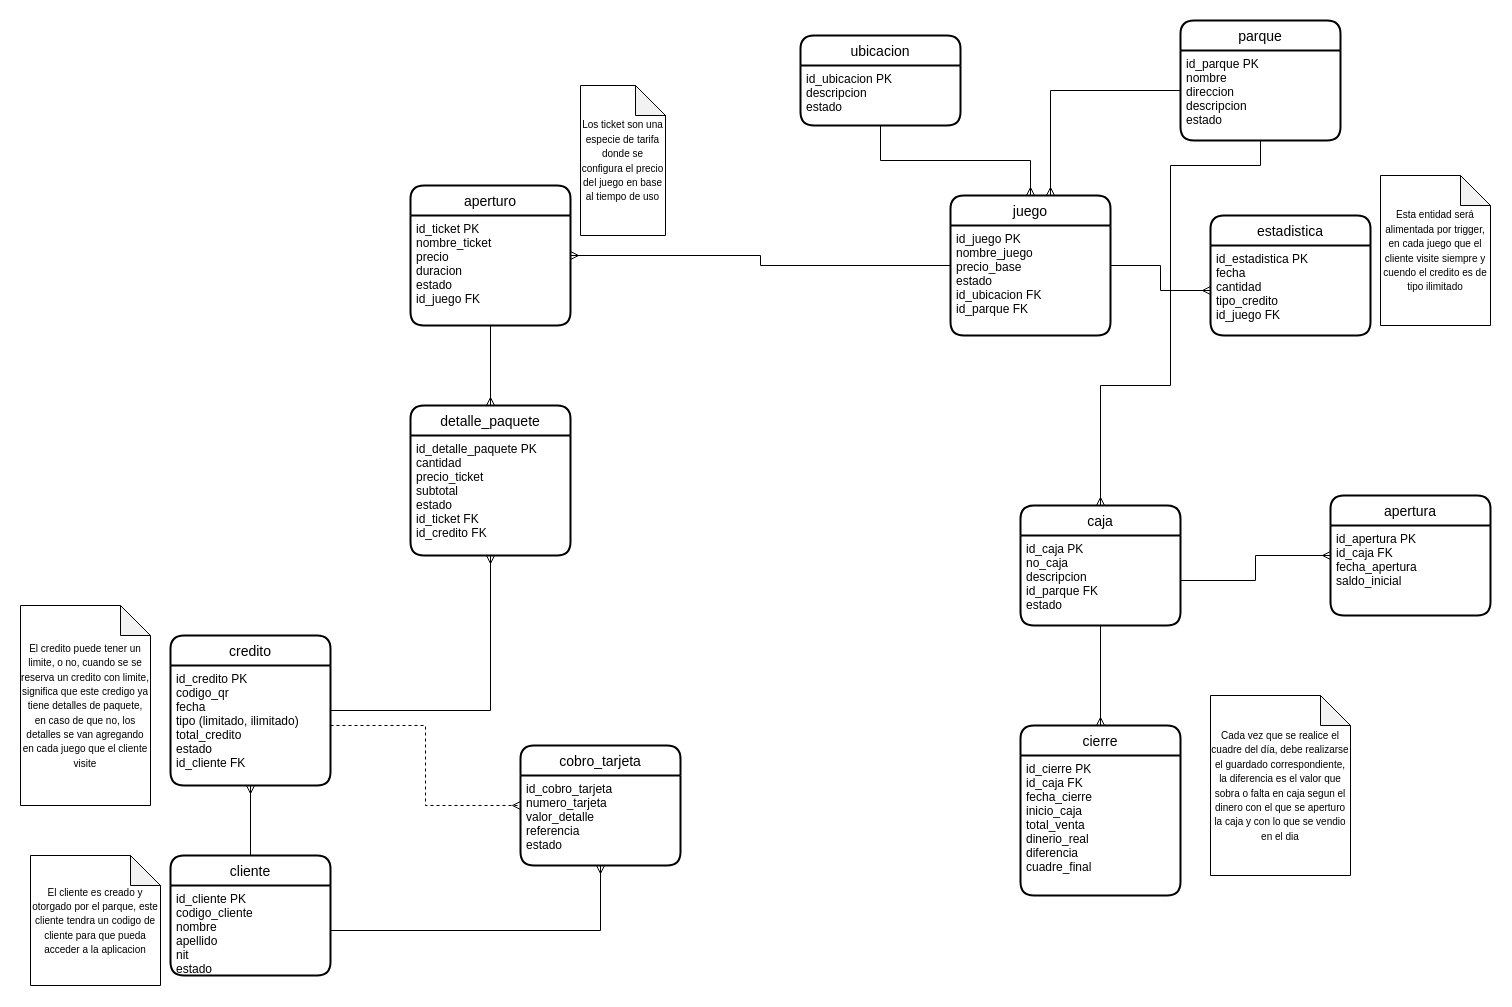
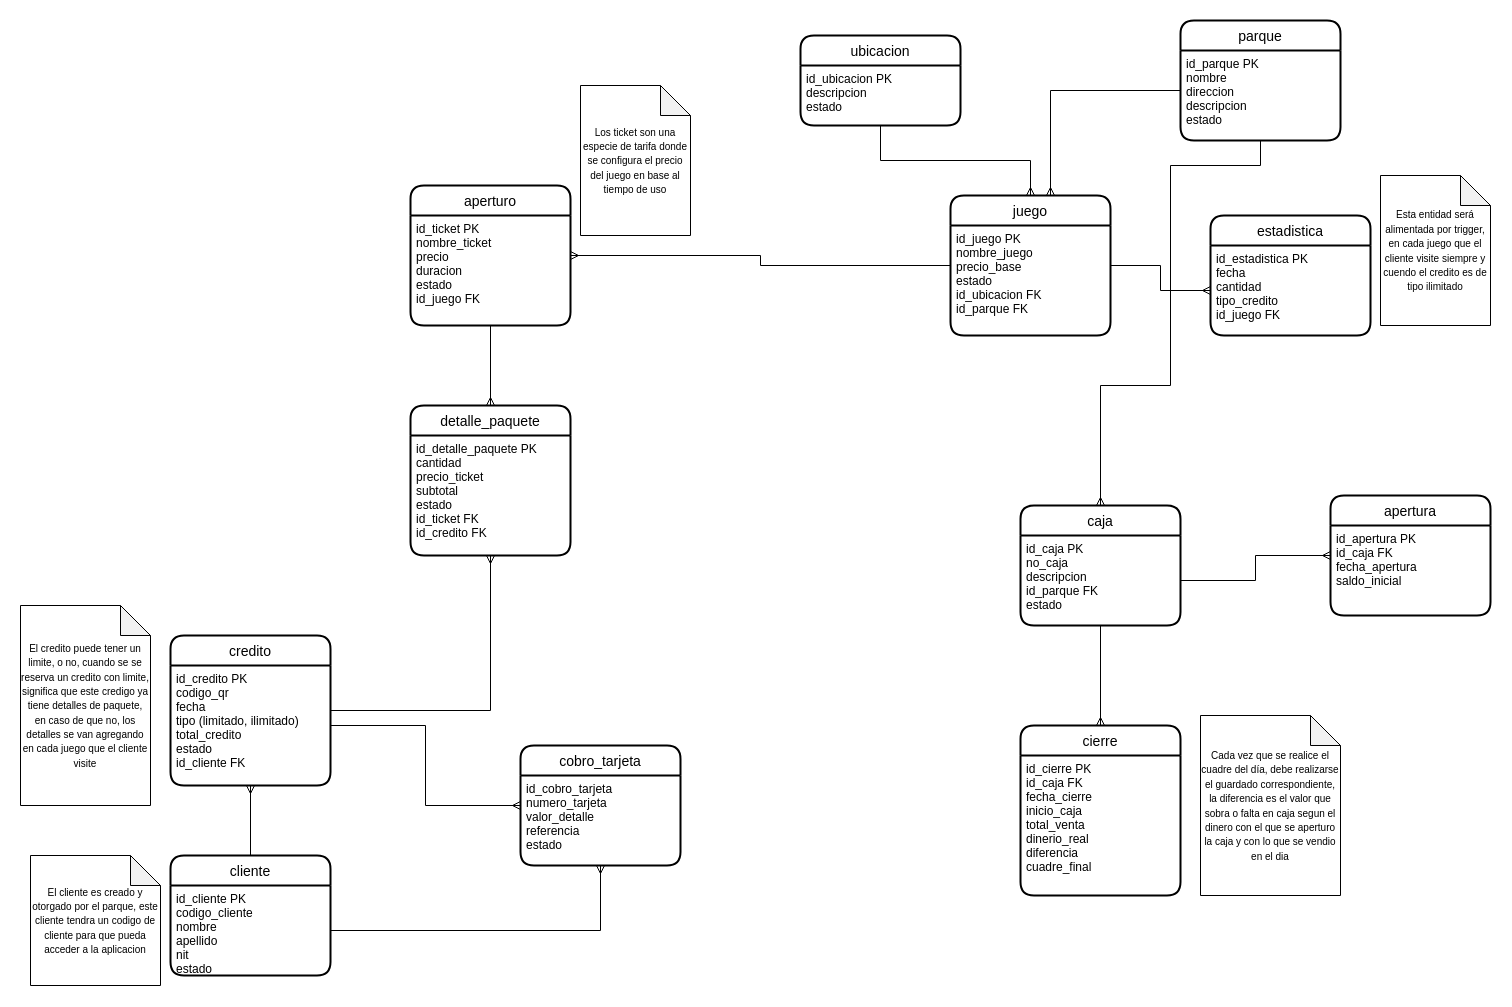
node "Los ticket son una especie de tarifa donde se configura el precio del juego en base al tiempo de uso": size 85x150 -> 110x150
edge "id_credito PK codigo_qr fecha tipo (limitado, ilimitado) total_credito estado id_cliente FK" -> "cobro_tarjeta": style dashed -> solid
node "Cada vez que se realice el cuadre del día, debe realizarse el guardado correspondiente, la diferencia es el valor que sobra o falta en caja segun el dinero con el que se aperturo la caja y con lo que se vendio en el dia": moved (1281, 786) -> (1271, 806)
